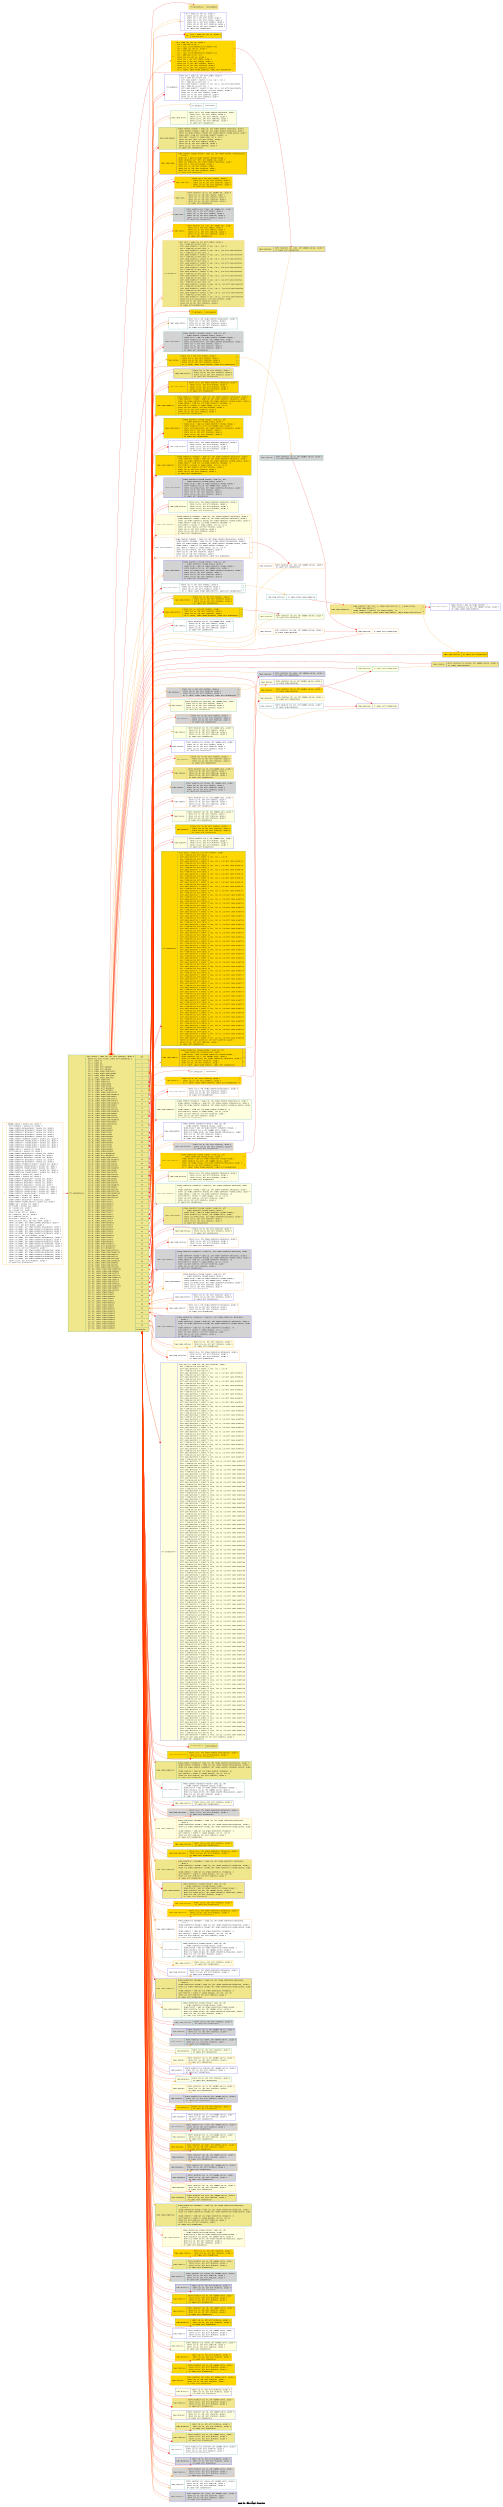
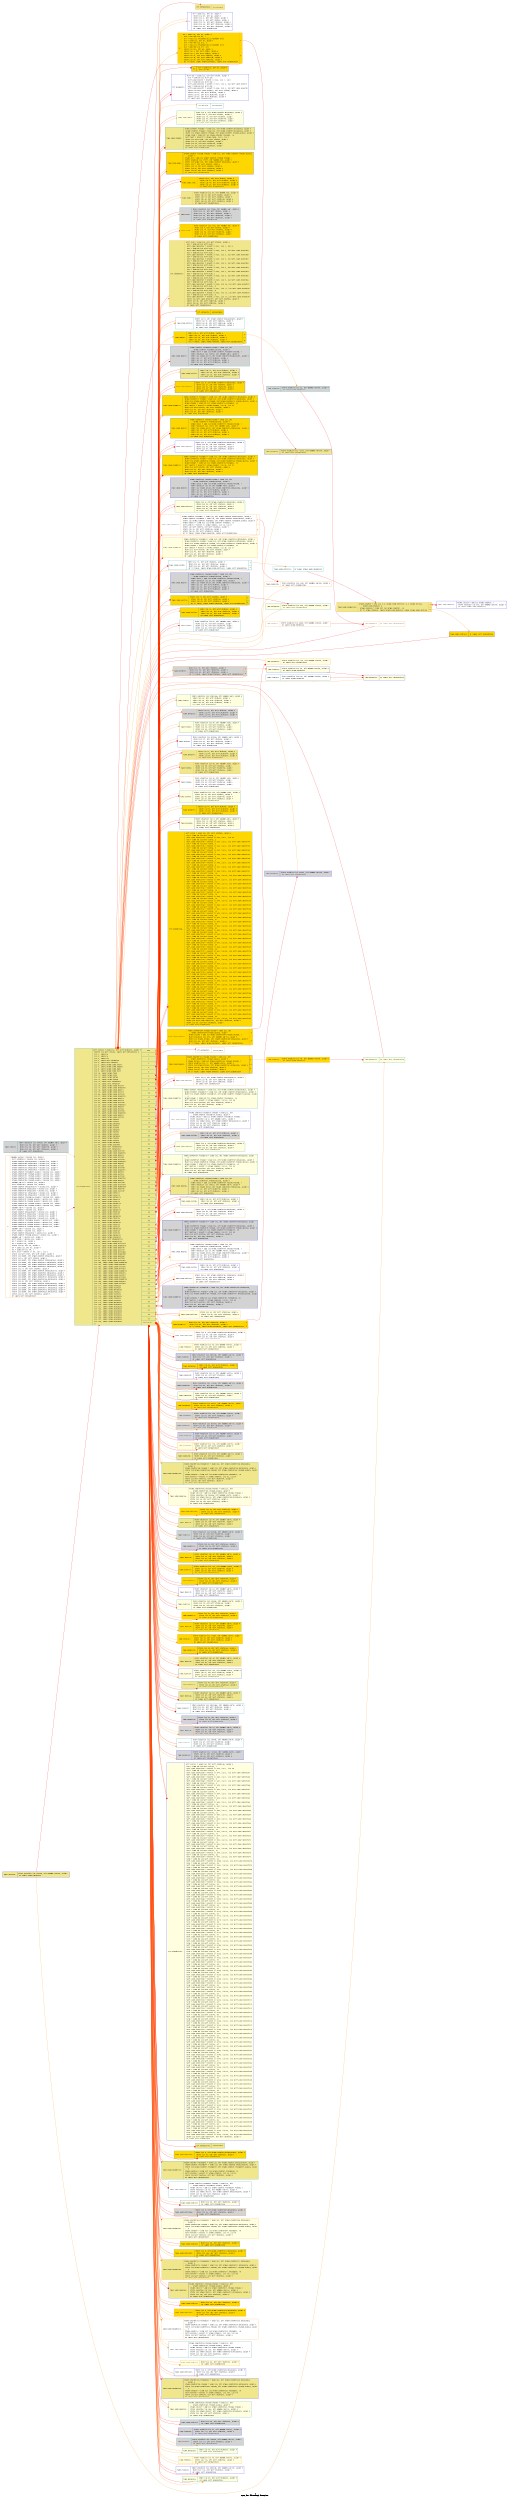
edge "fake.merge359:" -> "fake.else358:": reversed
edge "cff.dispatch254:" -> "fake.else43:": removed
node "fake.merge122:": fillcolor lightyellow -> gold
